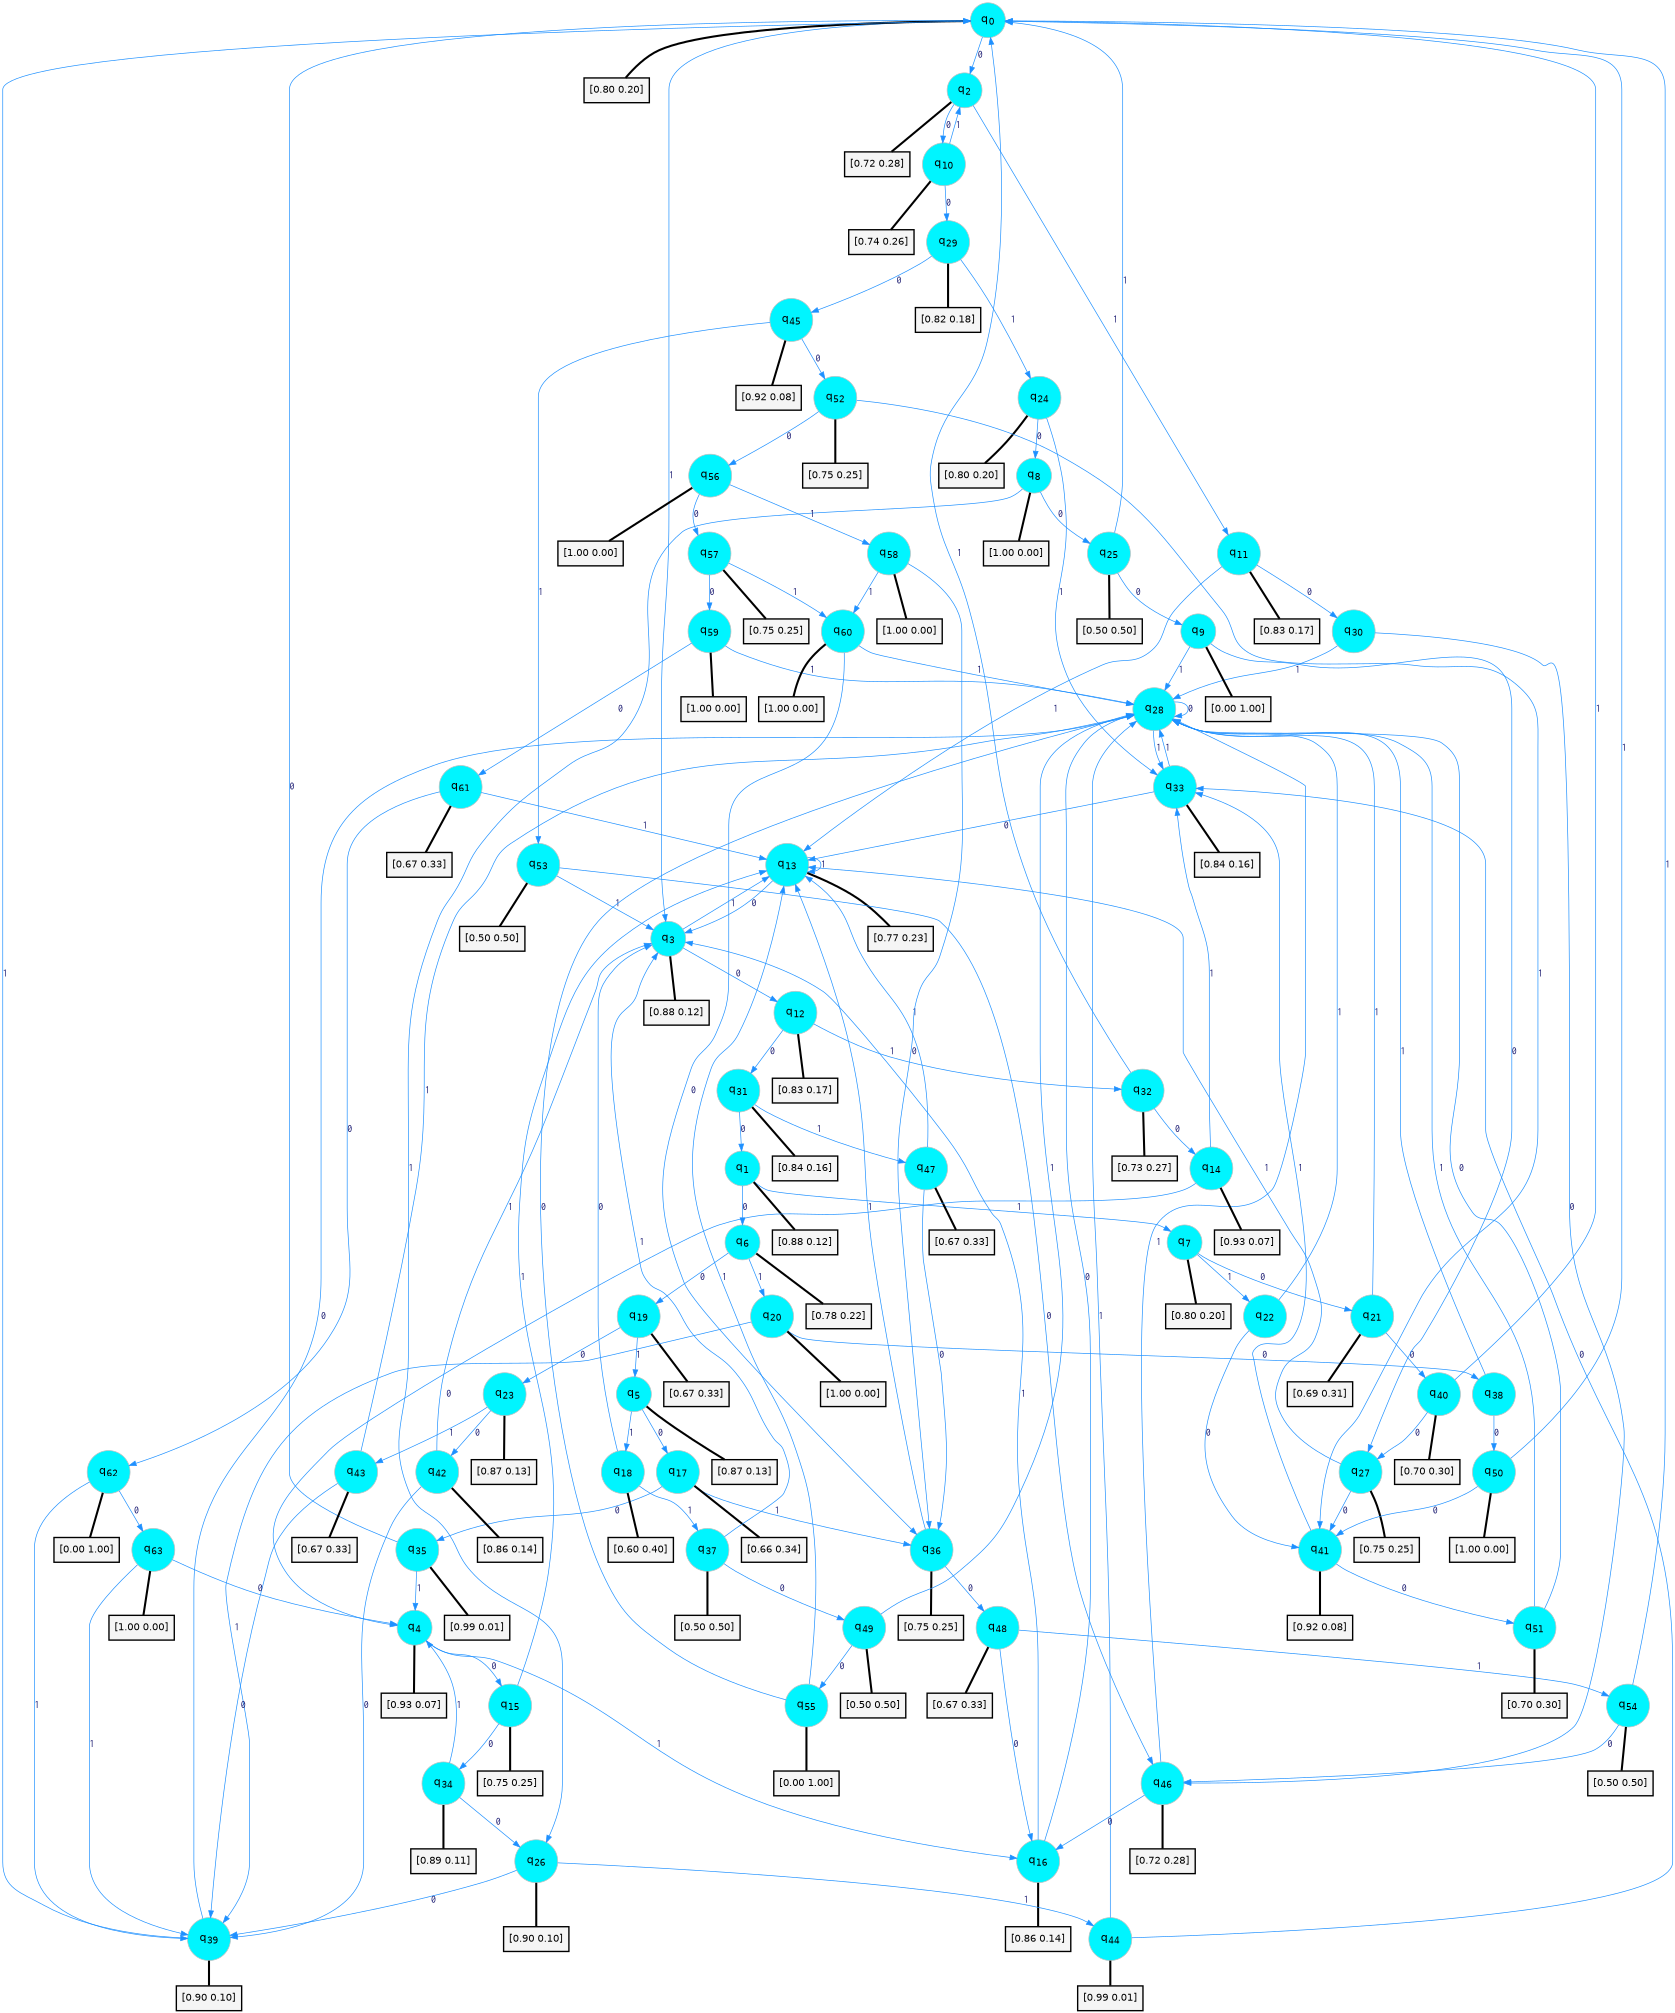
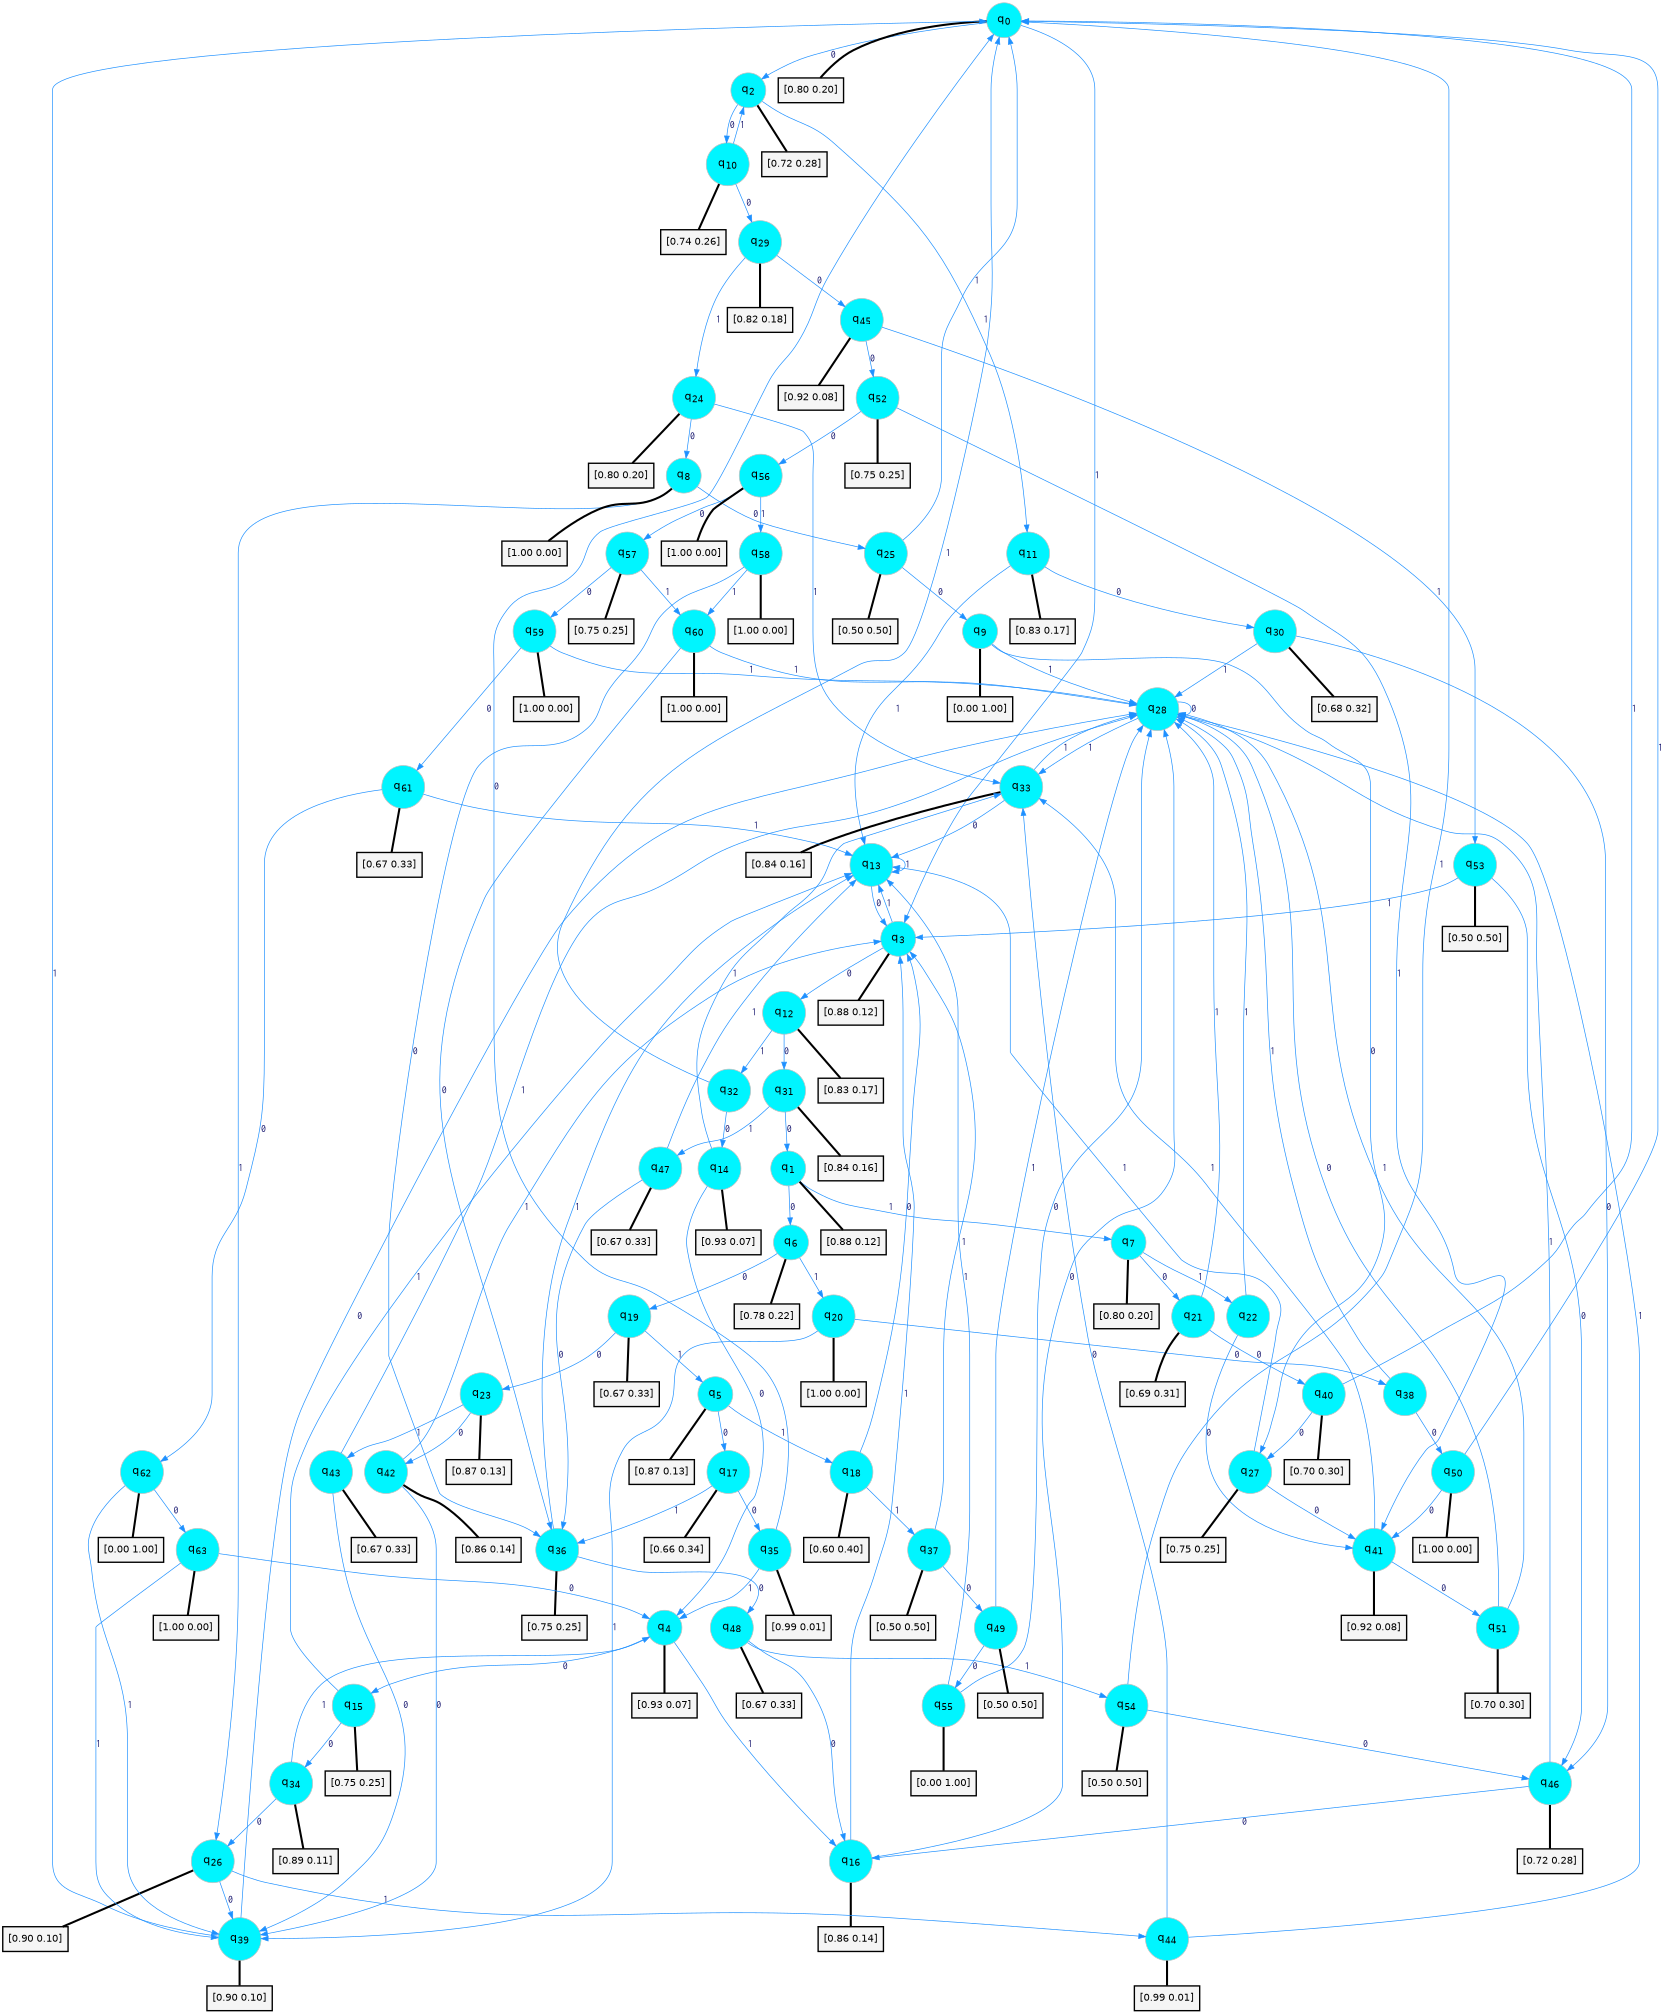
node "[0.68 0.32]": added
node "[0.77 0.23]": removed
node "[0.73 0.27]": removed
